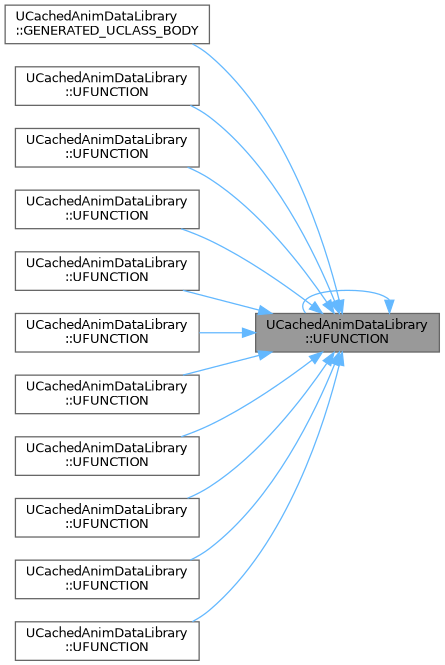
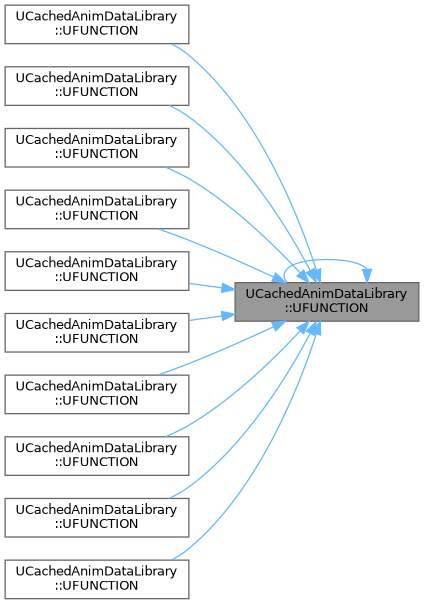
node "UCachedAnimDataLibrary ::GENERATED_UCLASS_BODY": removed
